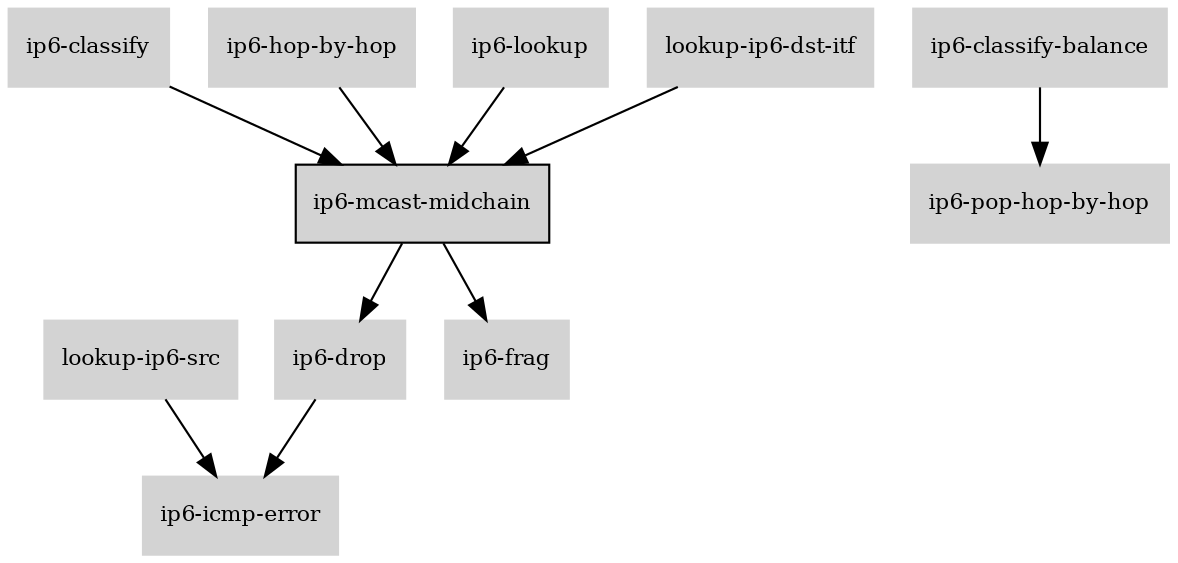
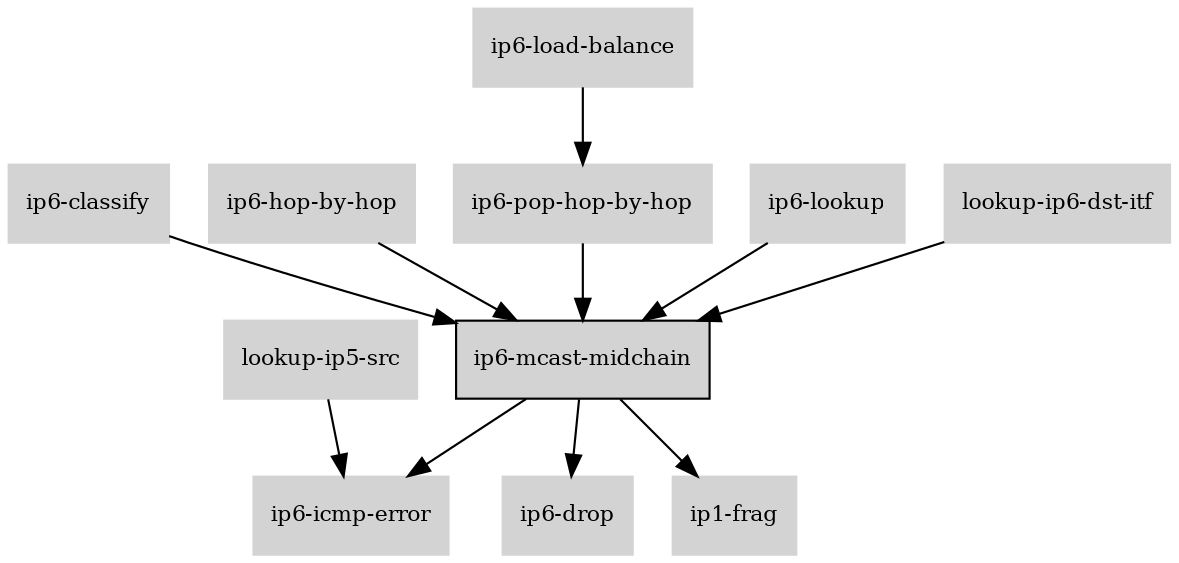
node "ip6-classify-balance": label "ip6-classify-balance" -> "ip6-load-balance"
edge "ip6-pop-hop-by-hop" -> "ip6-mcast-midchain": added
node "lookup-ip6-src": label "lookup-ip6-src" -> "lookup-ip5-src"
node "ip6-frag": label "ip6-frag" -> "ip1-frag"
edge "ip6-drop" -> "ip6-icmp-error": now "ip6-mcast-midchain" -> "ip6-icmp-error"
